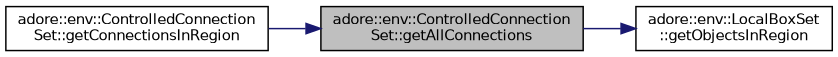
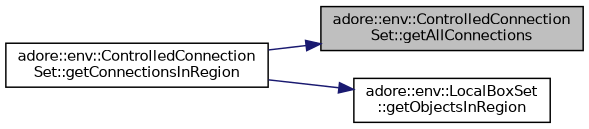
edge "adore::env::ControlledConnection Set::getAllConnections" -> "adore::env::LocalBoxSet ::getObjectsInRegion": now "adore::env::ControlledConnection Set::getConnectionsInRegion" -> "adore::env::LocalBoxSet ::getObjectsInRegion"
